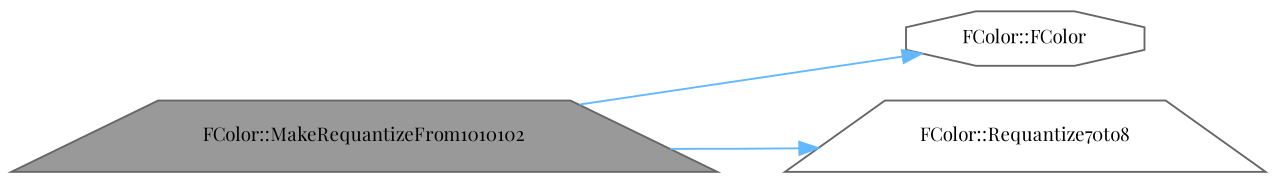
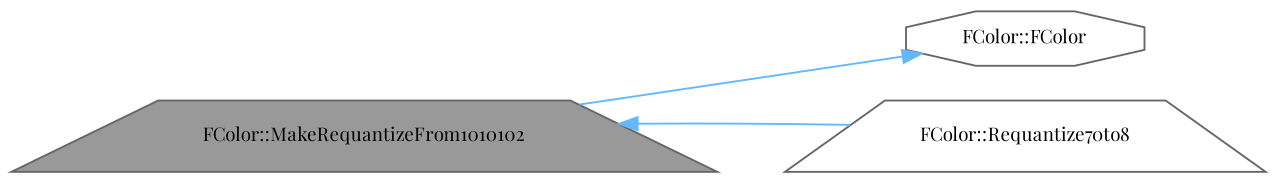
edge "FColor::MakeRequantizeFrom1010102" -> "FColor::Requantize70to8": reversed
